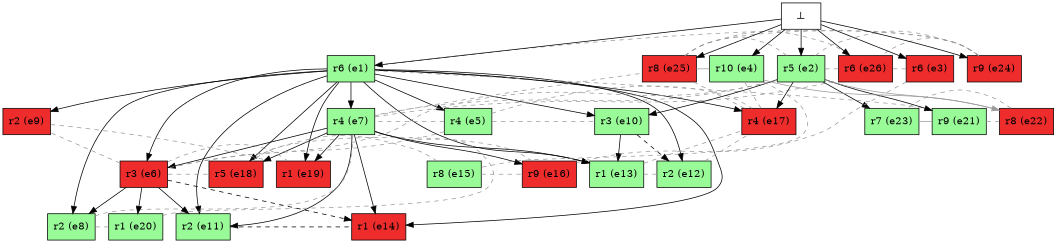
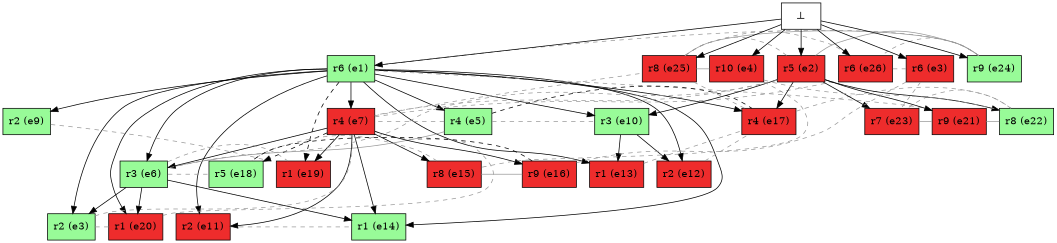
edge "r8 (e25)" -- "r9 (e24)": style dashed -> solid
edge "r5 (e2)" -- "r9 (e24)": style dashed -> solid
node "r10 (e4)": fillcolor palegreen -> firebrick2
node "r5 (e2)": fillcolor palegreen -> firebrick2
edge "r5 (e2)" -- "r6 (e26)": removed
node "r9 (e24)": fillcolor firebrick2 -> palegreen
edge "r4 (e5)" -- "r4 (e17)": color gray60 -> black
edge "r10 (e4)" -- "r8 (e22)": style solid -> dashed
edge "r5 (e2)" -> "r8 (e22)": color gray60 -> black
edge "r6 (e3)" -- "r7 (e23)": added
edge "r10 (e4)" -- "r4 (e17)": now "r8 (e22)" -- "r4 (e17)"
edge "r6 (e1)" -> "r1 (e19)": style solid -> dashed
edge "r6 (e1)" -> "r5 (e18)": now "r6 (e1)" -> "r1 (e20)"
node "r2 (e9)": fillcolor firebrick2 -> palegreen
node "r4 (e7)": fillcolor palegreen -> firebrick2
node "r7 (e23)": fillcolor palegreen -> firebrick2
node "r9 (e21)": fillcolor palegreen -> firebrick2
edge "r9 (e21)" -- "r8 (e22)": style dashed -> solid
node "r8 (e22)": fillcolor firebrick2 -> palegreen
edge "r5 (e18)" -- "r9 (e16)": color gray60 -> black
edge "r4 (e7)" -> "r5 (e18)": style solid -> dashed
edge "r4 (e5)" -- "r3 (e6)": style dashed -> solid
edge "r3 (e10)" -> "r2 (e12)": style dashed -> solid
edge "r2 (e9)" -- "r3 (e6)": removed
edge "r4 (e7)" -> "r1 (e13)": now "r4 (e7)" -> "r8 (e15)"
node "r3 (e6)": fillcolor firebrick2 -> palegreen
node "r5 (e18)": fillcolor firebrick2 -> palegreen
node "r8 (e15)": fillcolor palegreen -> firebrick2
edge "r8 (e15)" -- "r9 (e16)": style dashed -> solid
node "r1 (e13)": fillcolor palegreen -> firebrick2
edge "r1 (e13)" -- "r2 (e12)": removed
node "r2 (e12)": fillcolor palegreen -> firebrick2
edge "r3 (e6)" -> "r2 (e11)": removed
edge "r3 (e6)" -> "r1 (e14)": style dashed -> solid
node "r2 (e8)": label "r2 (e8)" -> "r2 (e3)"
node "r1 (e20)": fillcolor palegreen -> firebrick2
node "r2 (e11)": fillcolor palegreen -> firebrick2
edge "r2 (e11)" -- "r1 (e14)": color black -> gray60
node "r1 (e14)": fillcolor firebrick2 -> palegreen
